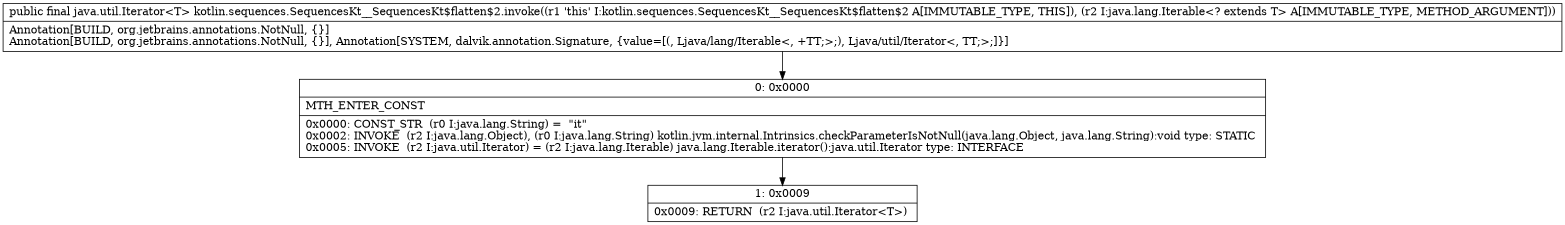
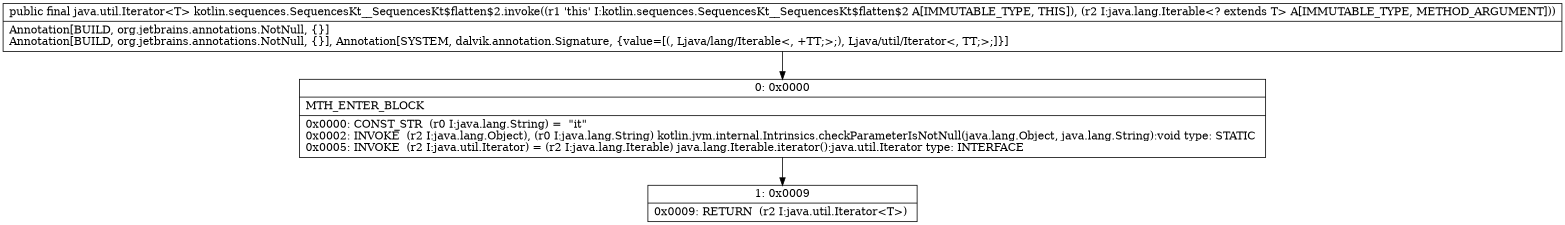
node "0: 0x0000": text "MTH_ENTER_CONST" -> "MTH_ENTER_BLOCK"
